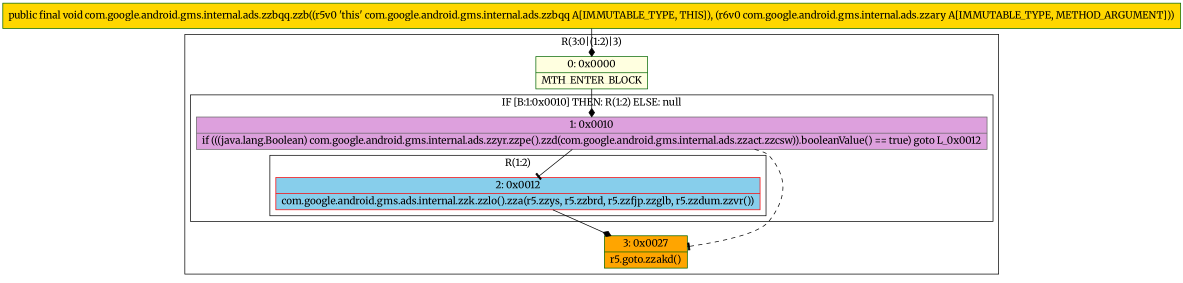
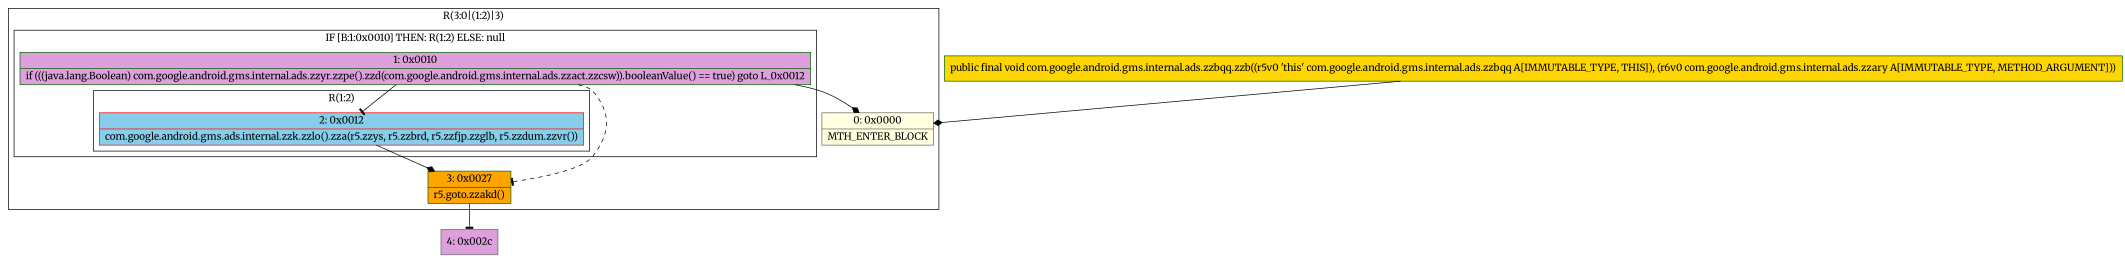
node "0: 0x0000": color darkgreen -> gray40
edge "0: 0x0000" -> "1: 0x0010": reversed
node "1: 0x0010": color gray40 -> darkgreen
node "4: 0x002c": added
